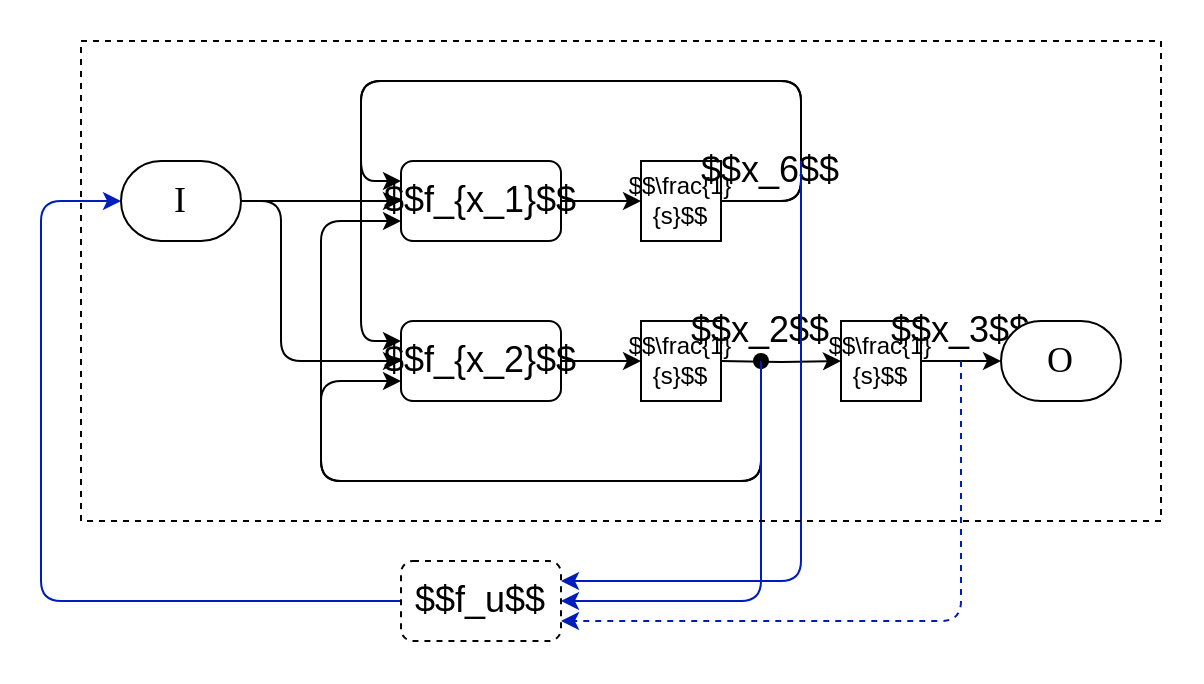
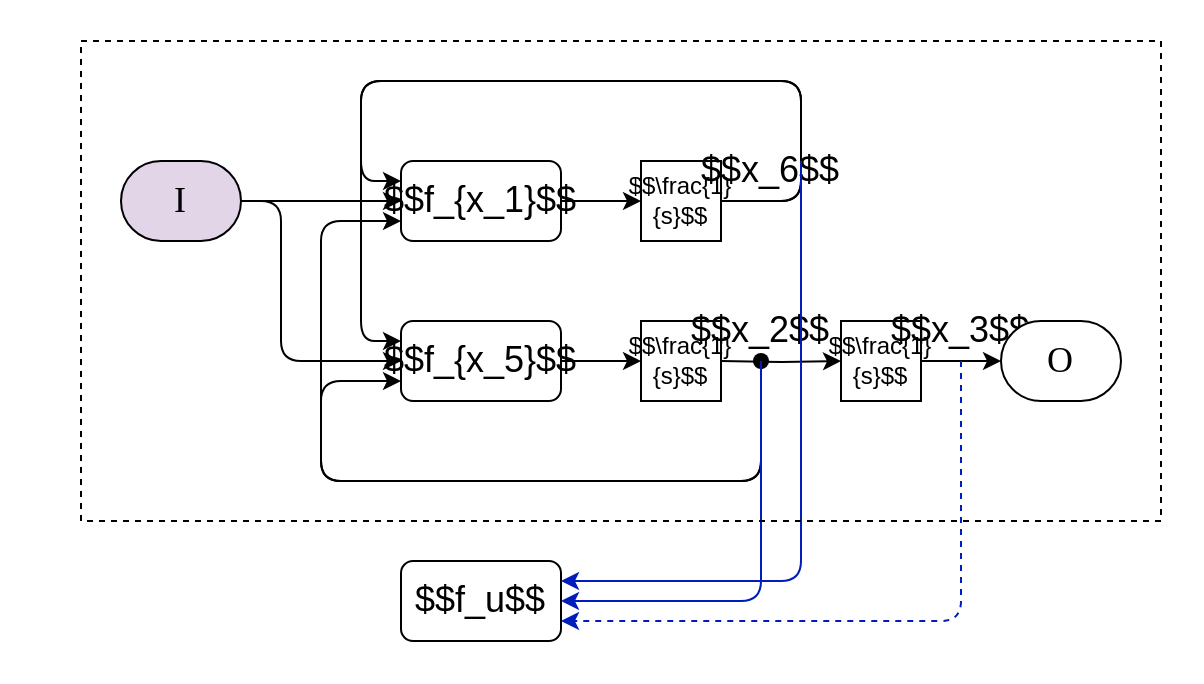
node "I": fillcolor #ffffff -> #e1d5e7
node "$$f_{x_2}$$": label "$$f_{x_2}$$" -> "$$f_{x_5}$$"
edge "$$f_u$$" -> "I": removed
node "$$f_u$$": style dashed -> solid
